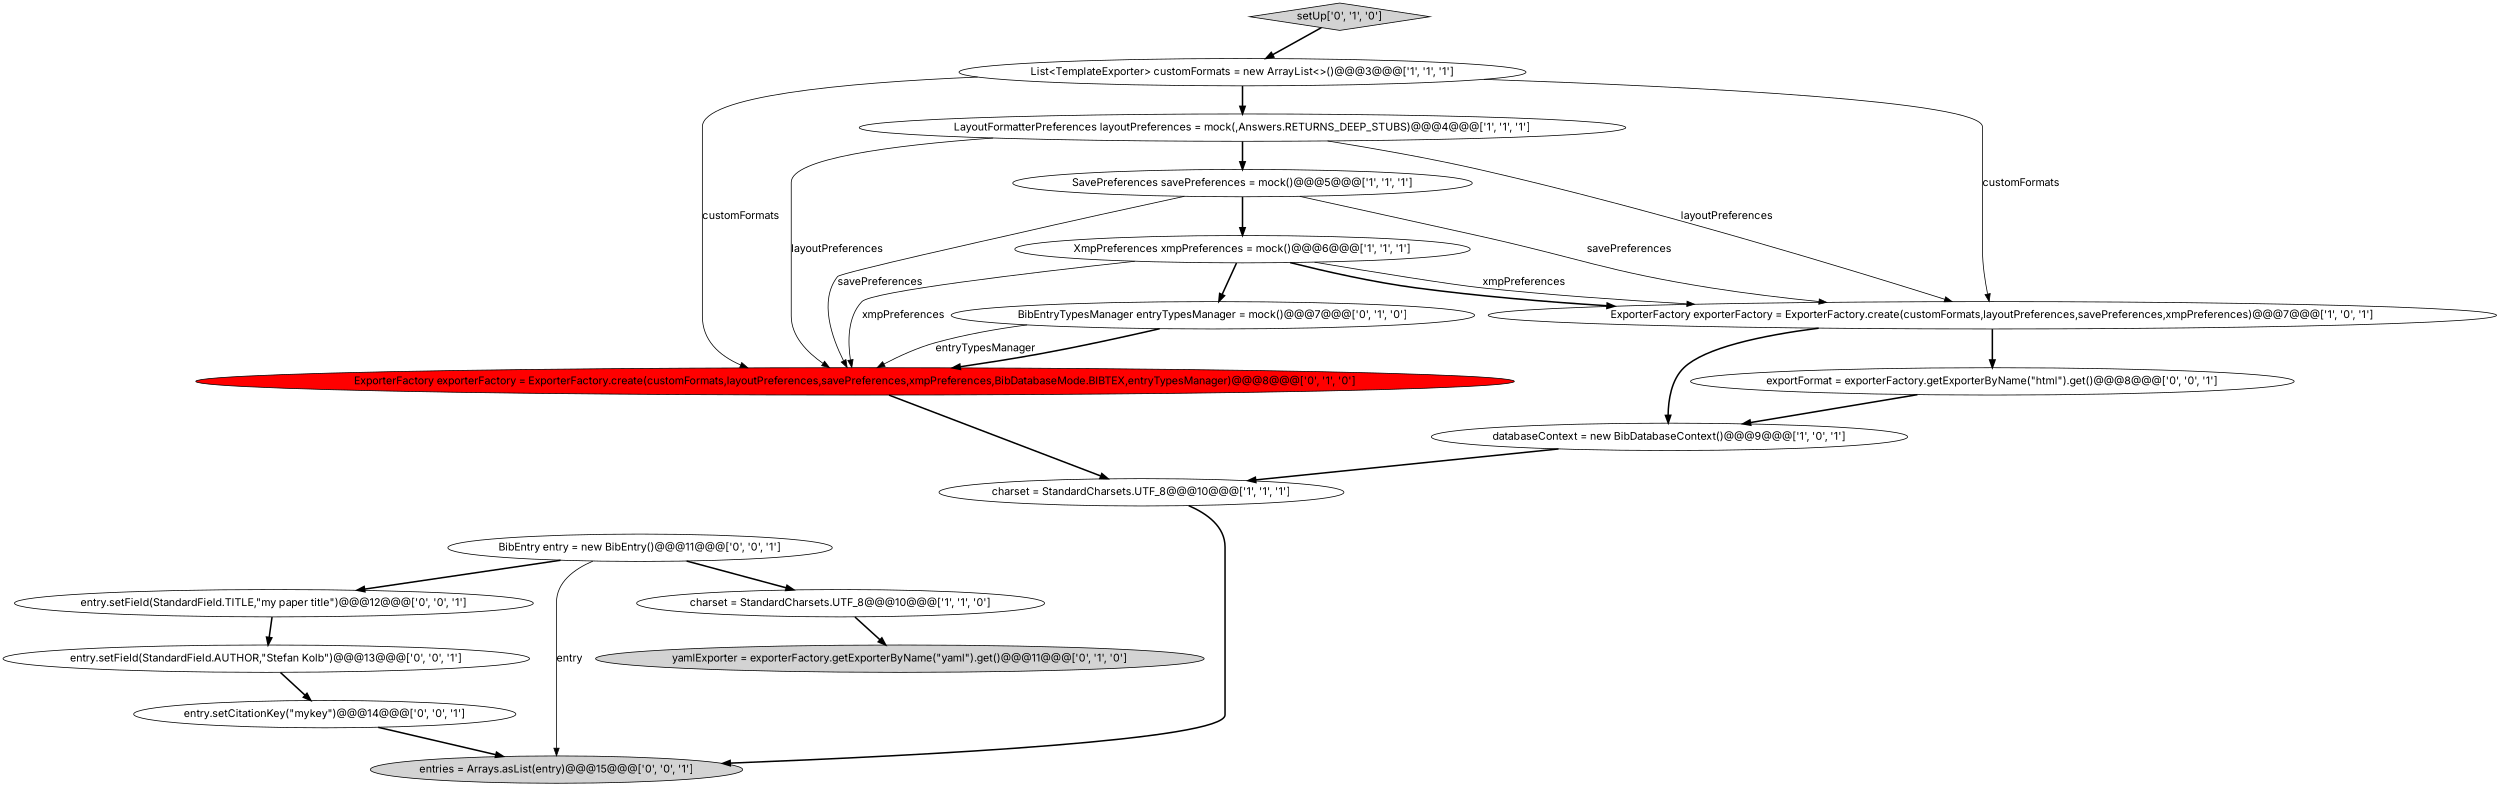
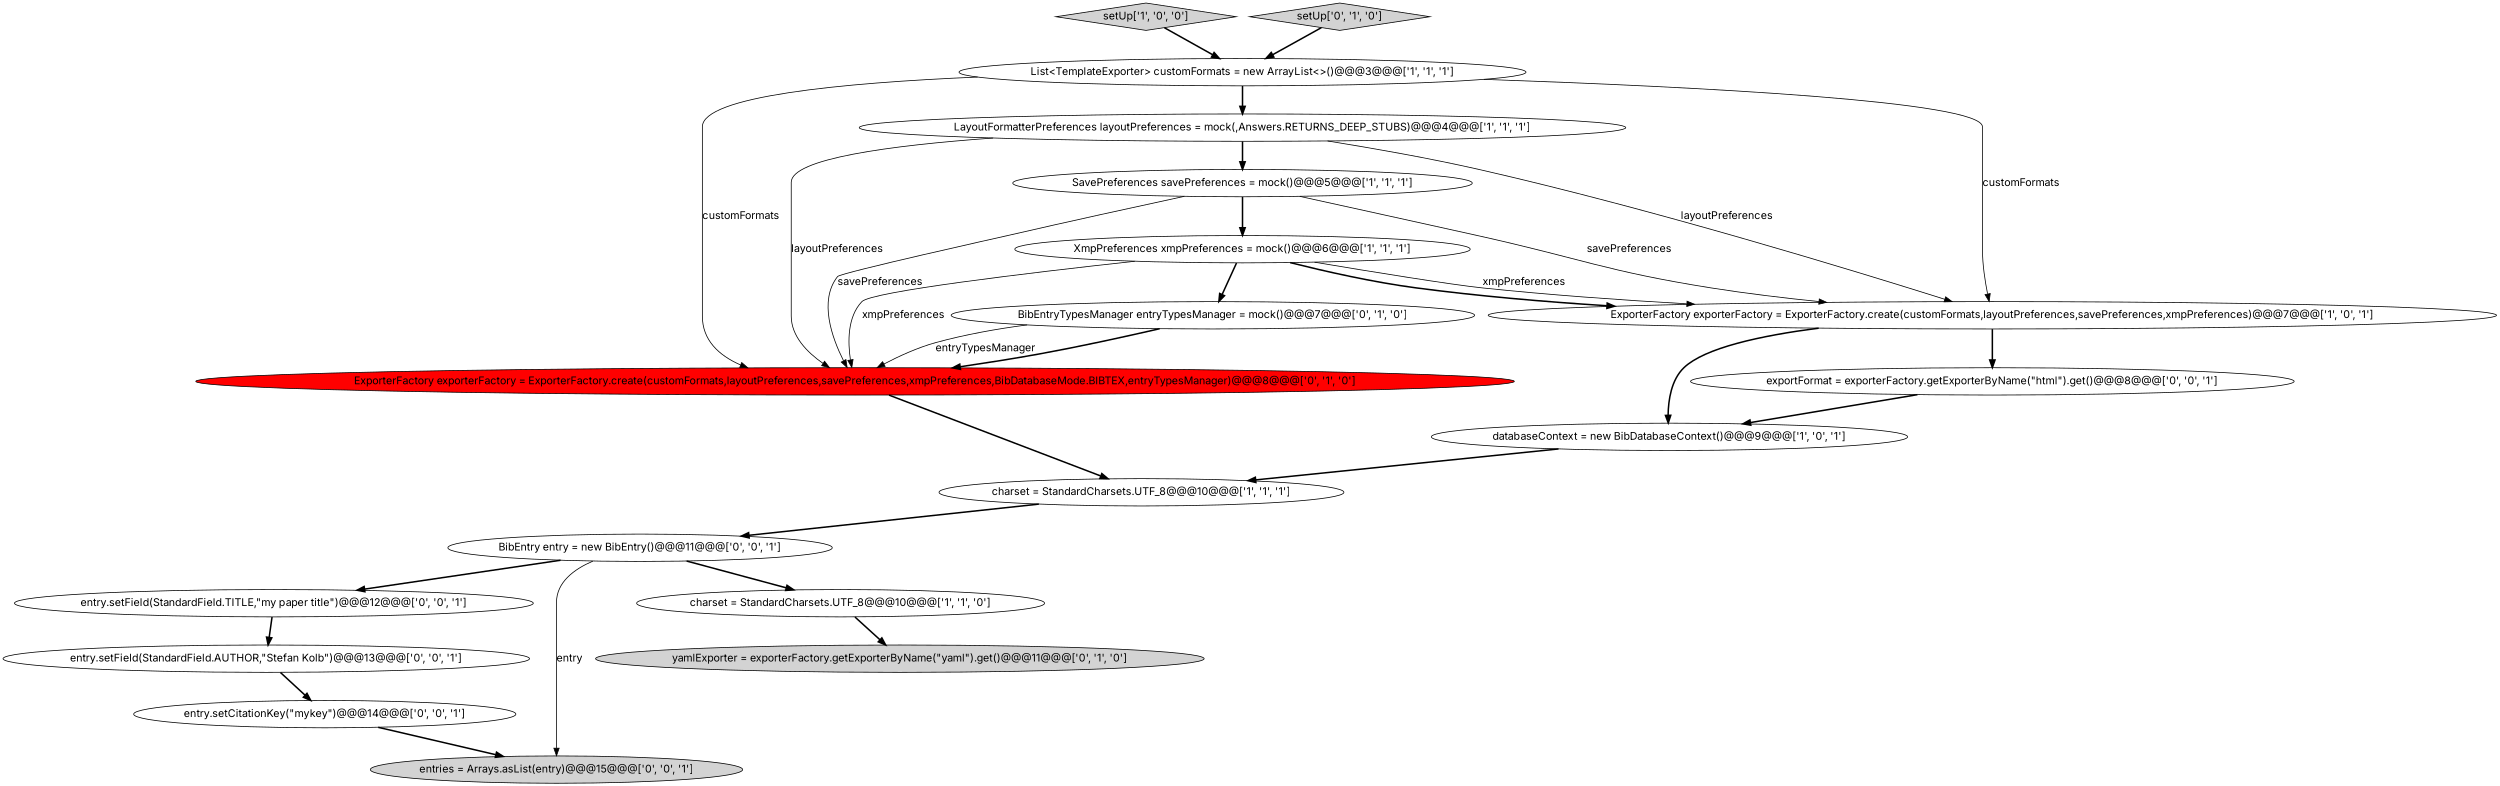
node "setUp['1', '0', '0']": added
edge "charset = StandardCharsets.UTF_8@@@10@@@['1', '1', '1']" -> "entries = Arrays.asList(entry)@@@15@@@['0', '0', '1']": now "charset = StandardCharsets.UTF_8@@@10@@@['1', '1', '1']" -> "BibEntry entry = new BibEntry()@@@11@@@['0', '0', '1']"
